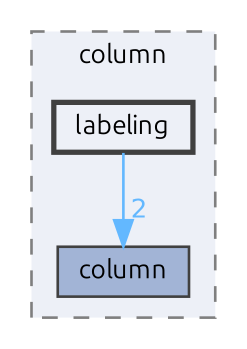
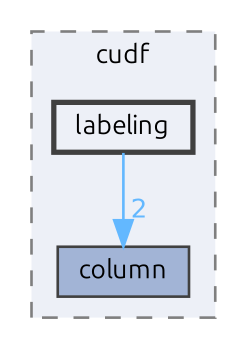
cluster "column": label "column" -> "cudf"
